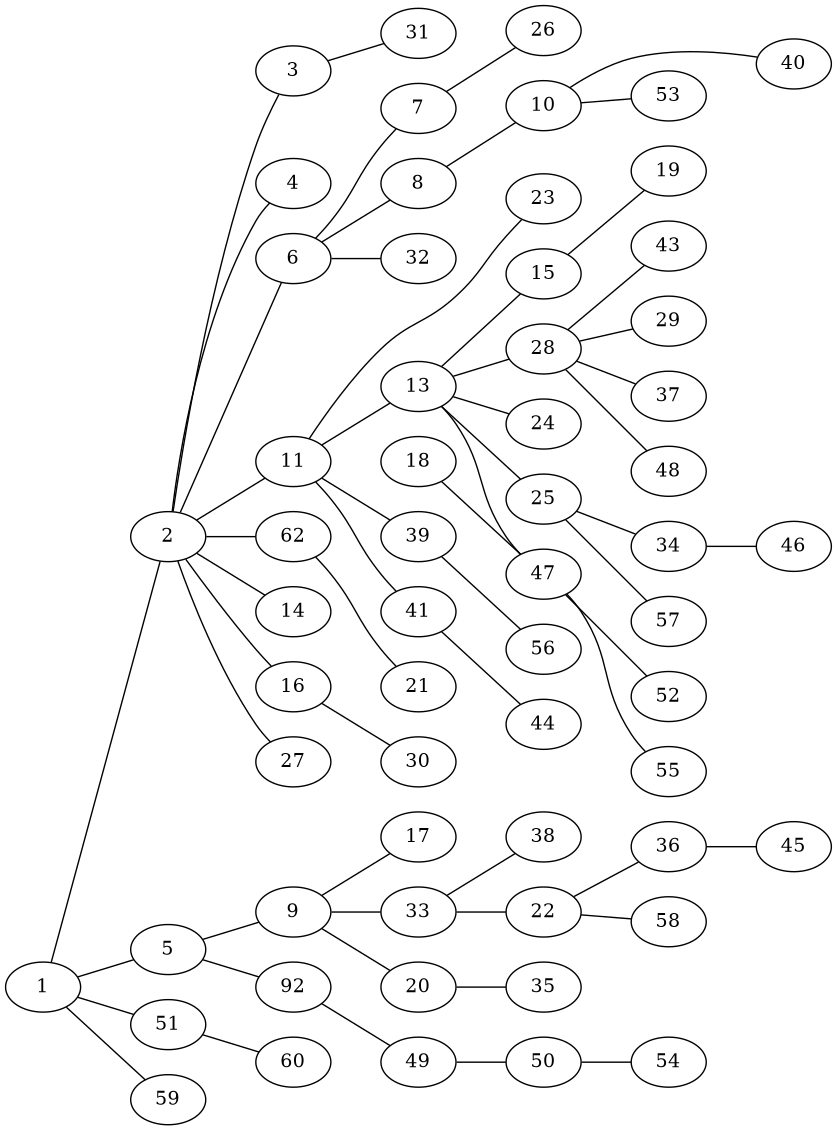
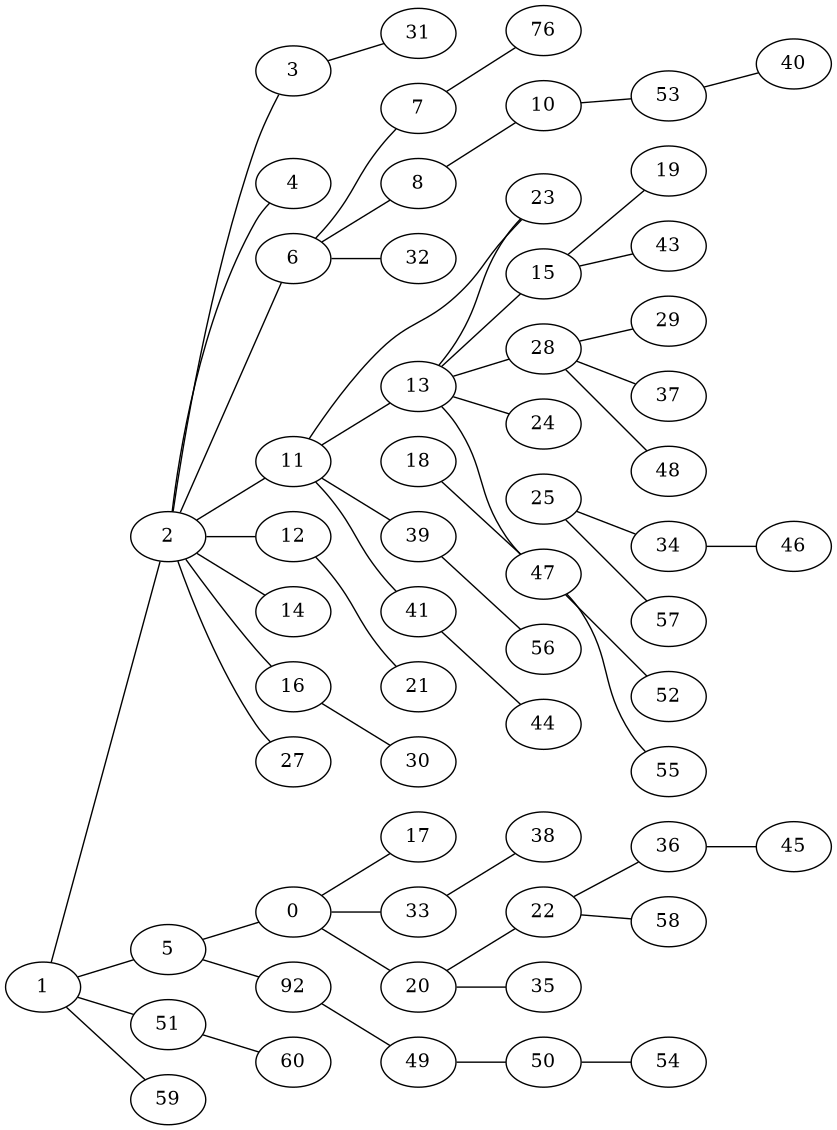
node "26": label "26" -> "76"
edge "40" -- "10": now "40" -- "53"
edge "43" -- "28": now "43" -- "15"
edge "13" -- "25": now "13" -- "23"
node "62": label "62" -> "12"
node "9": label "9" -> "0"
edge "33" -- "22": now "20" -- "22"
